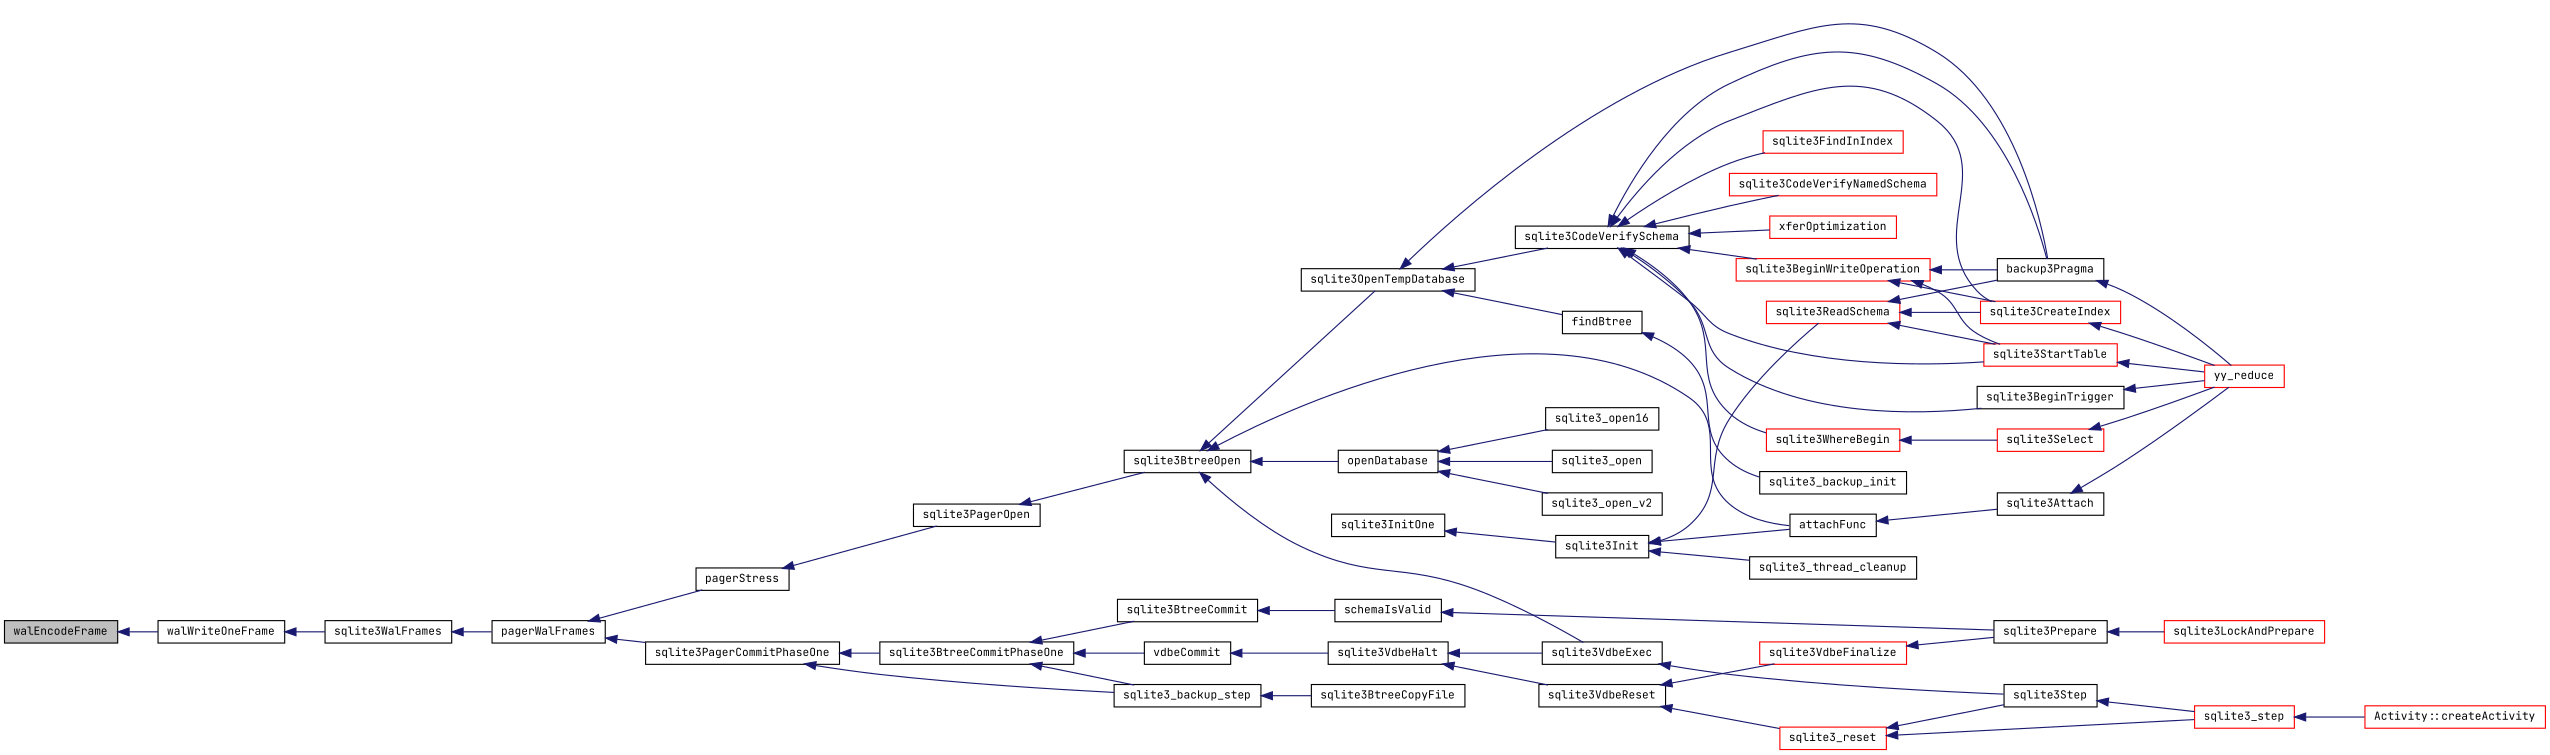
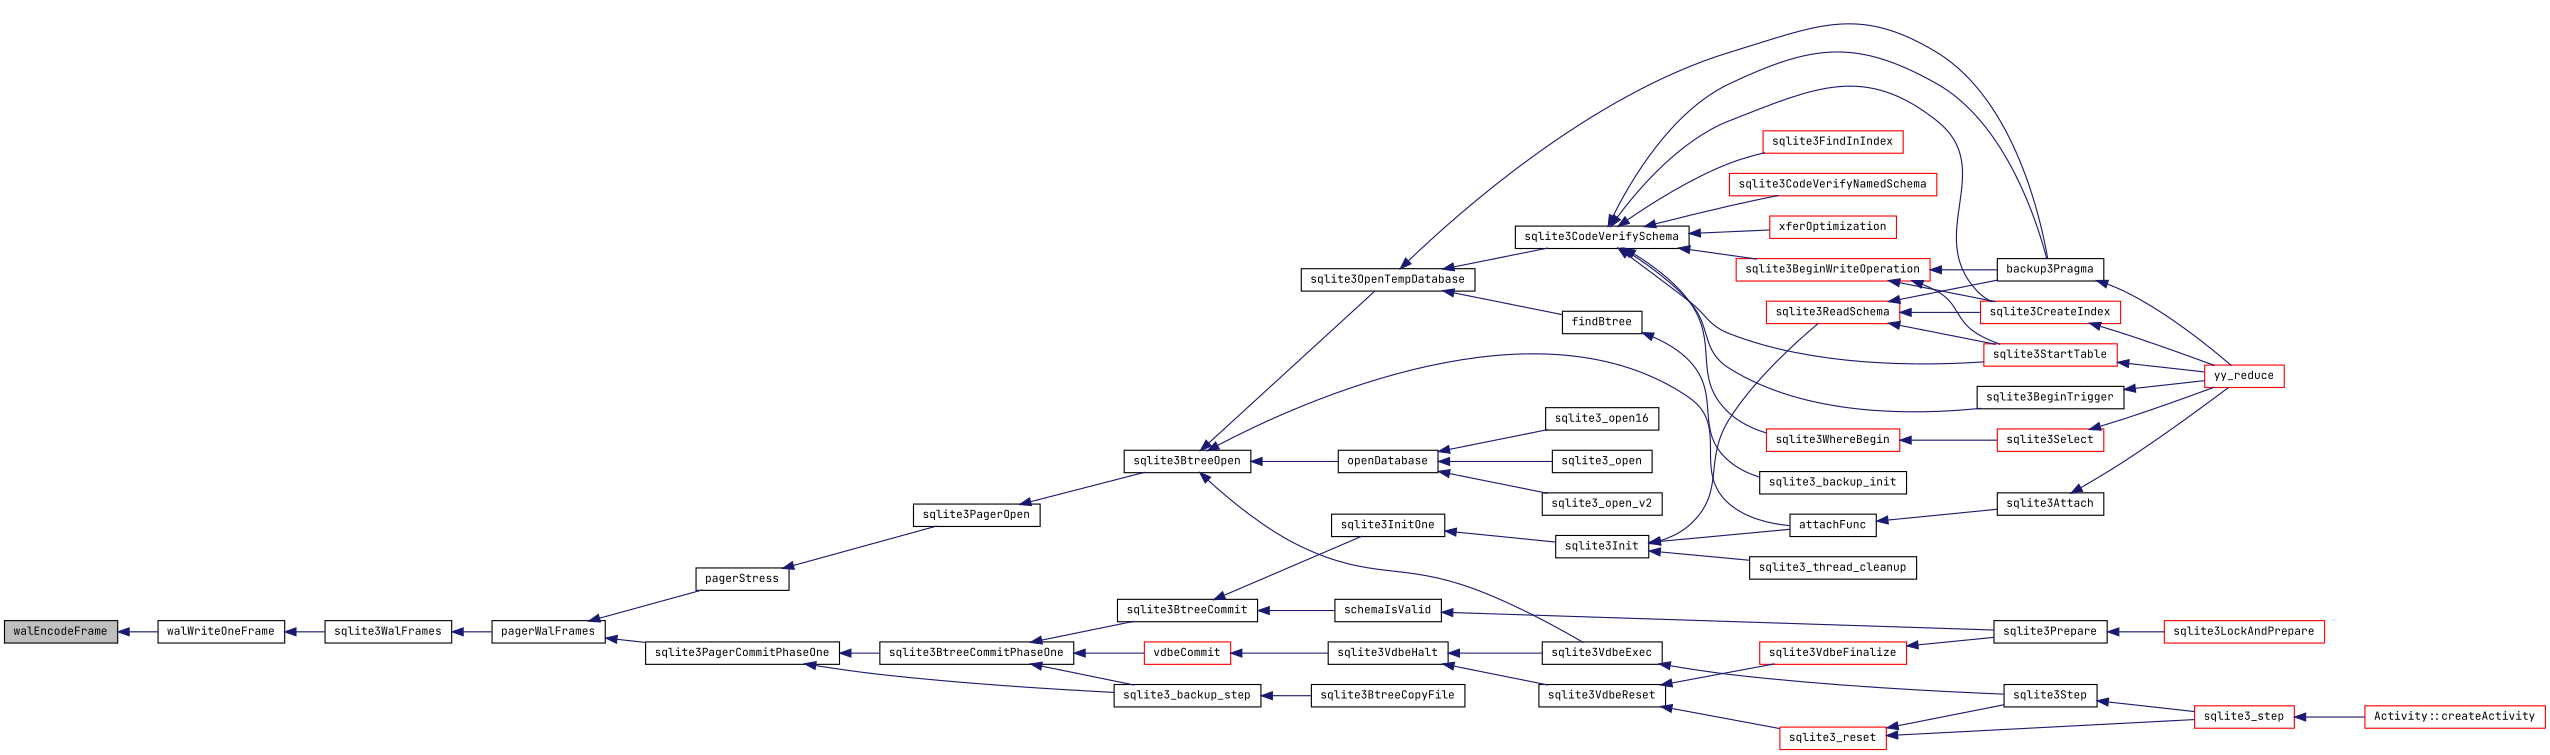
edge "sqlite3InitOne" -> "sqlite3BtreeCommit": added
node "vdbeCommit": color black -> red
